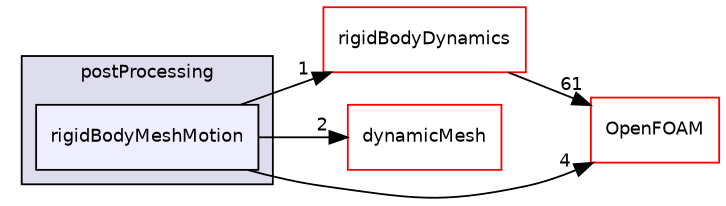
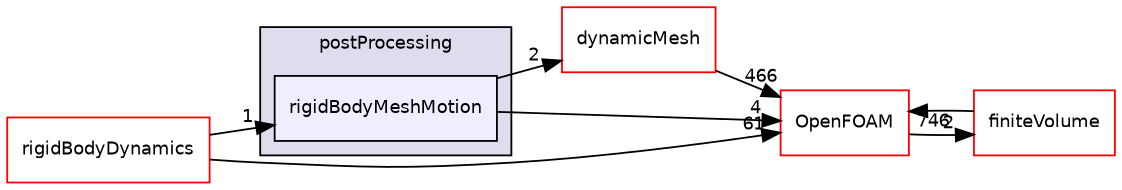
edge "dynamicMesh" -> "OpenFOAM": added
edge "rigidBodyMeshMotion" -> "rigidBodyDynamics": reversed
node "finiteVolume": added
